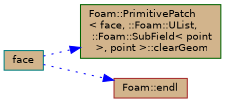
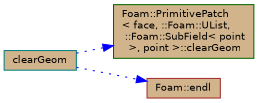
node "face": label "face" -> "clearGeom"
